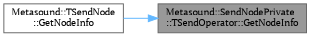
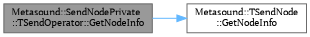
edge "Metasound::TSendNode ::GetNodeInfo" -> "Metasound::SendNodePrivate ::TSendOperator::GetNodeInfo": reversed
